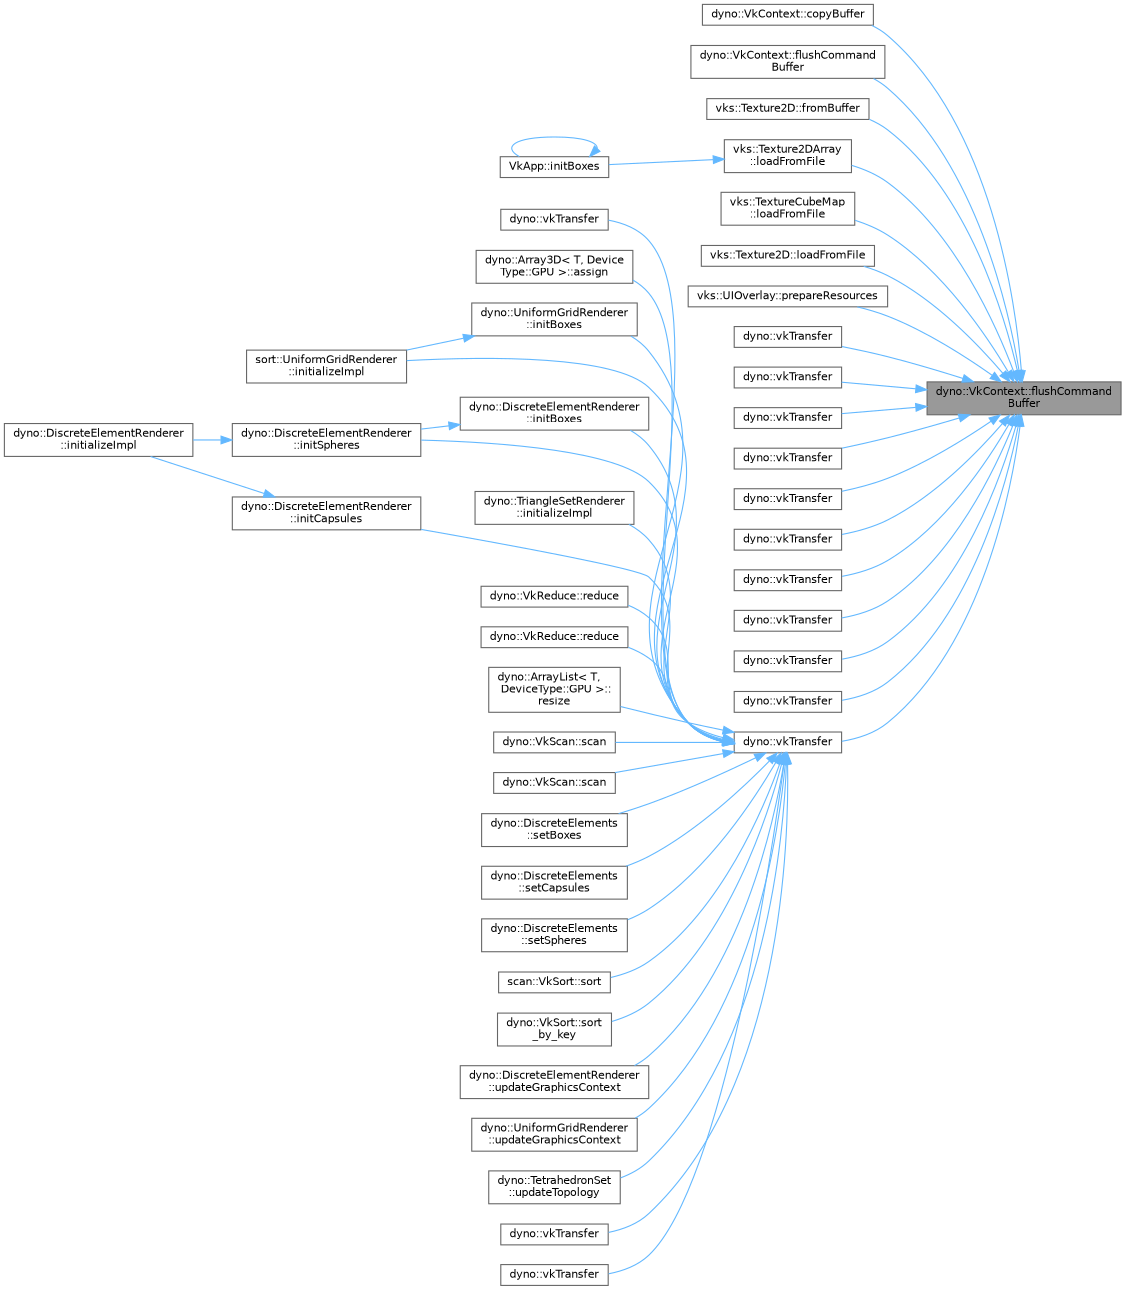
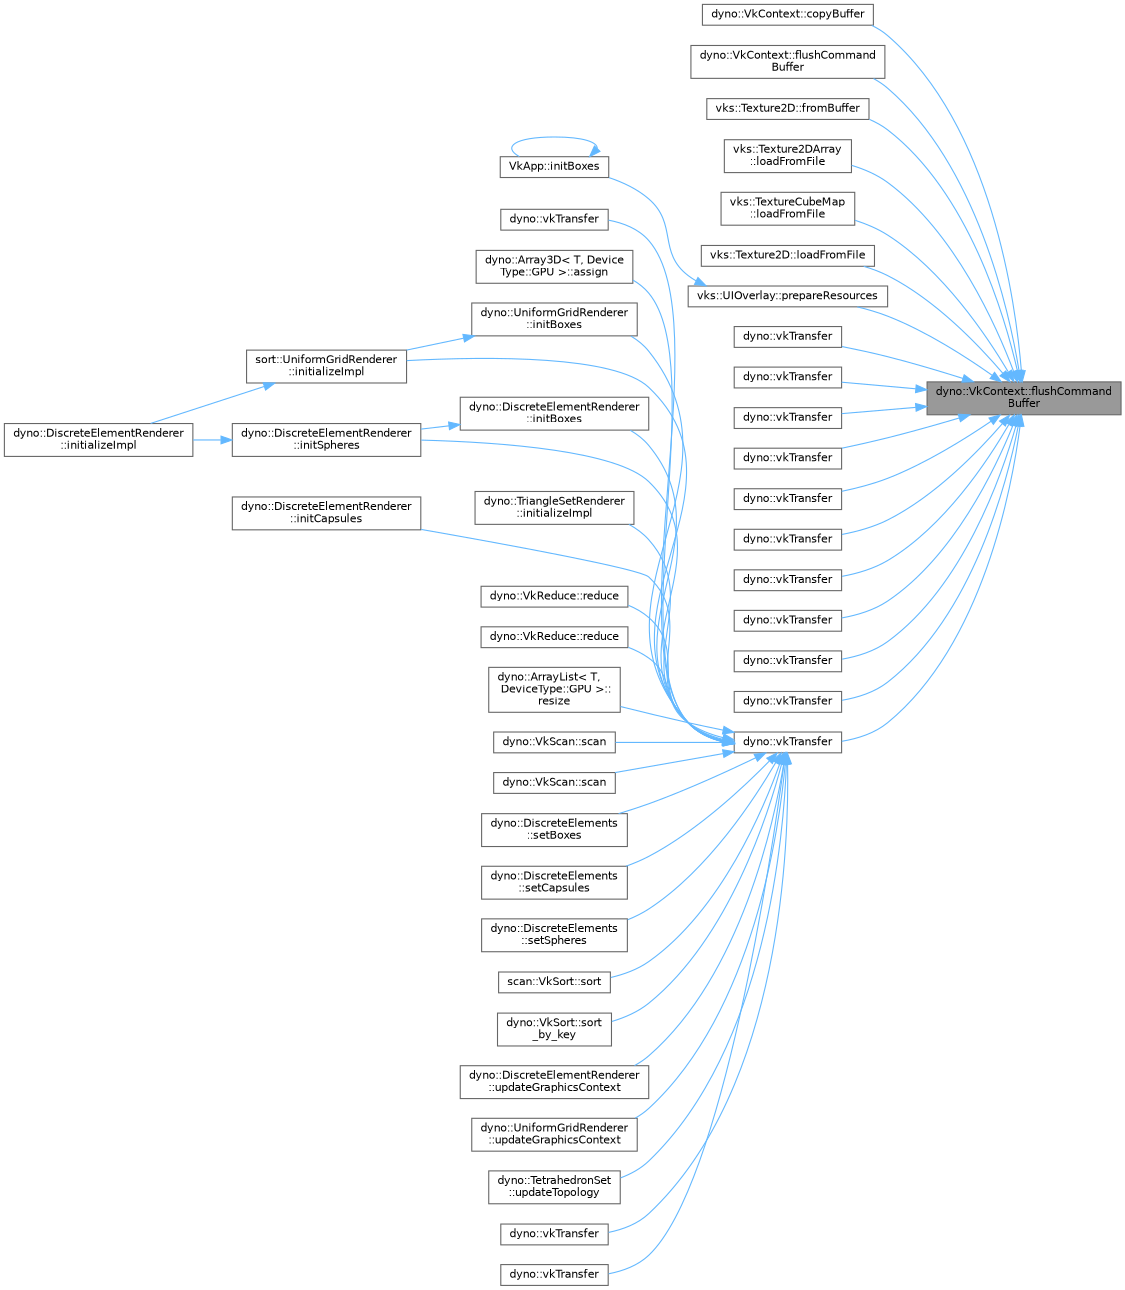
edge "VkApp::initBoxes" -> "vks::Texture2DArray ::loadFromFile": now "VkApp::initBoxes" -> "vks::UIOverlay::prepareResources"
edge "dyno::DiscreteElementRenderer ::initializeImpl" -> "dyno::DiscreteElementRenderer ::initCapsules": now "dyno::DiscreteElementRenderer ::initializeImpl" -> "sort::UniformGridRenderer ::initializeImpl"
